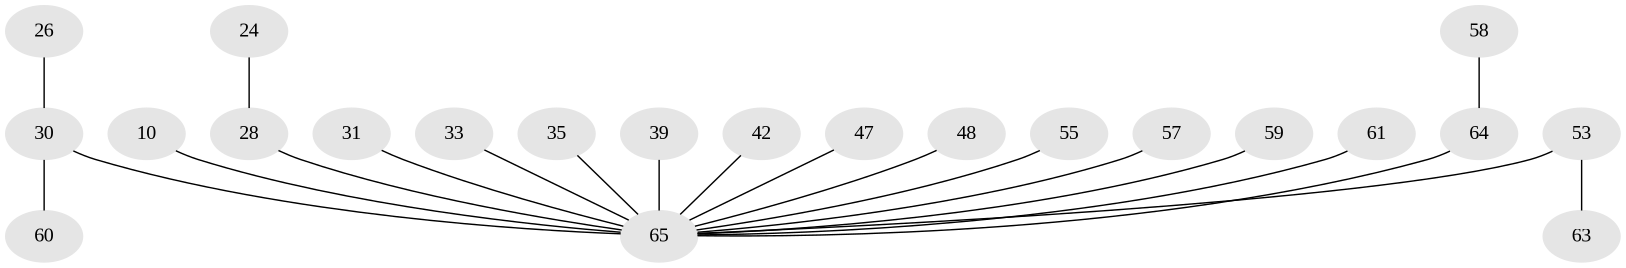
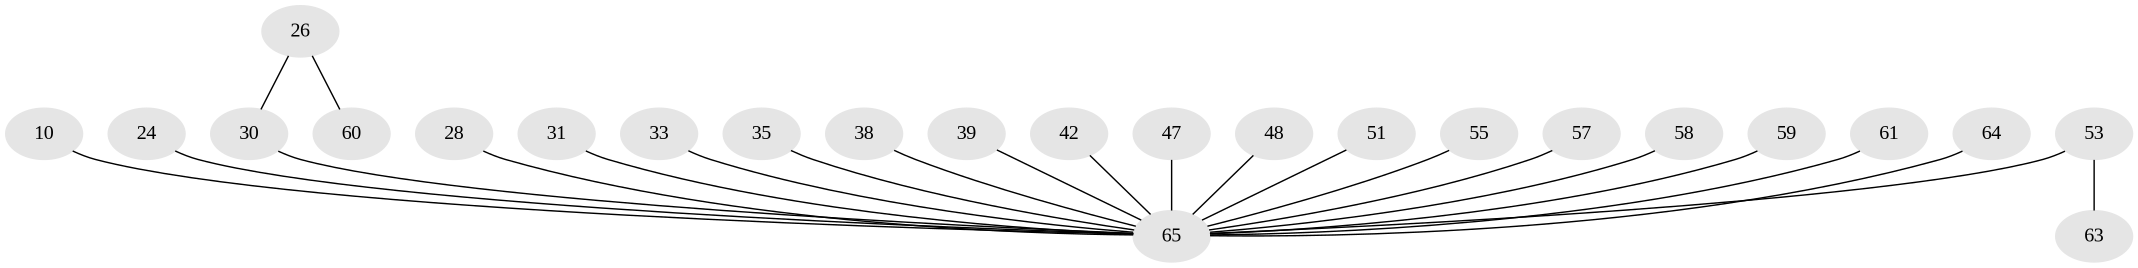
edge "24" -- "28": now "24" -- "65"
edge "58" -- "64": now "58" -- "65"
node "38": added
node "51": added
edge "30" -- "60": now "26" -- "60"
